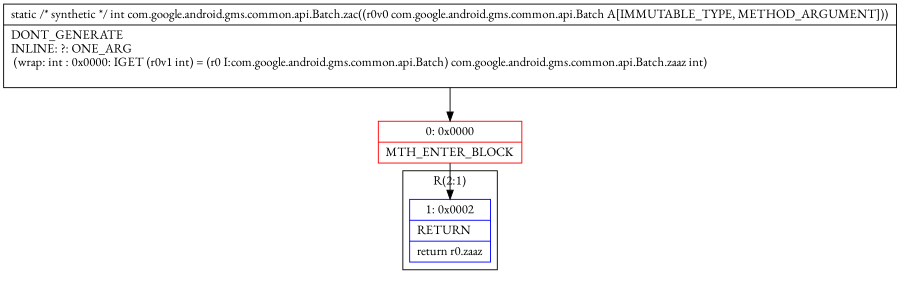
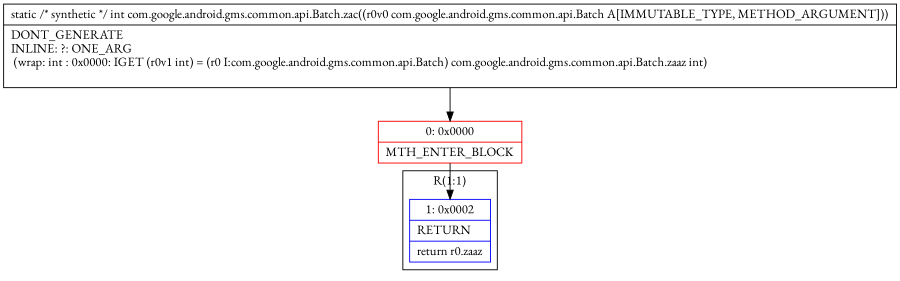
cluster "R(2:1)": label "R(2:1)" -> "R(1:1)"
